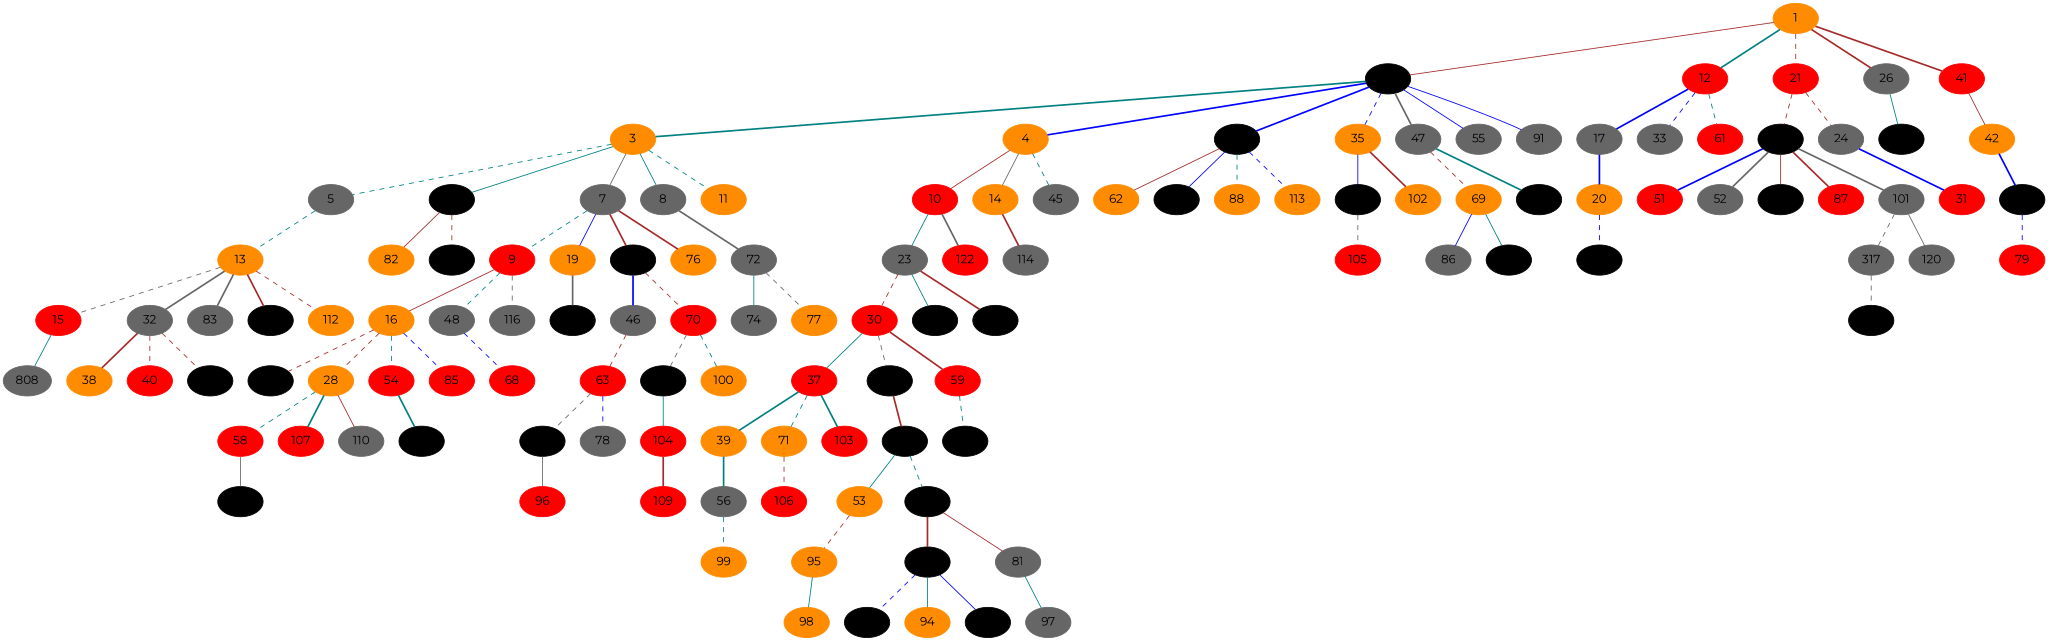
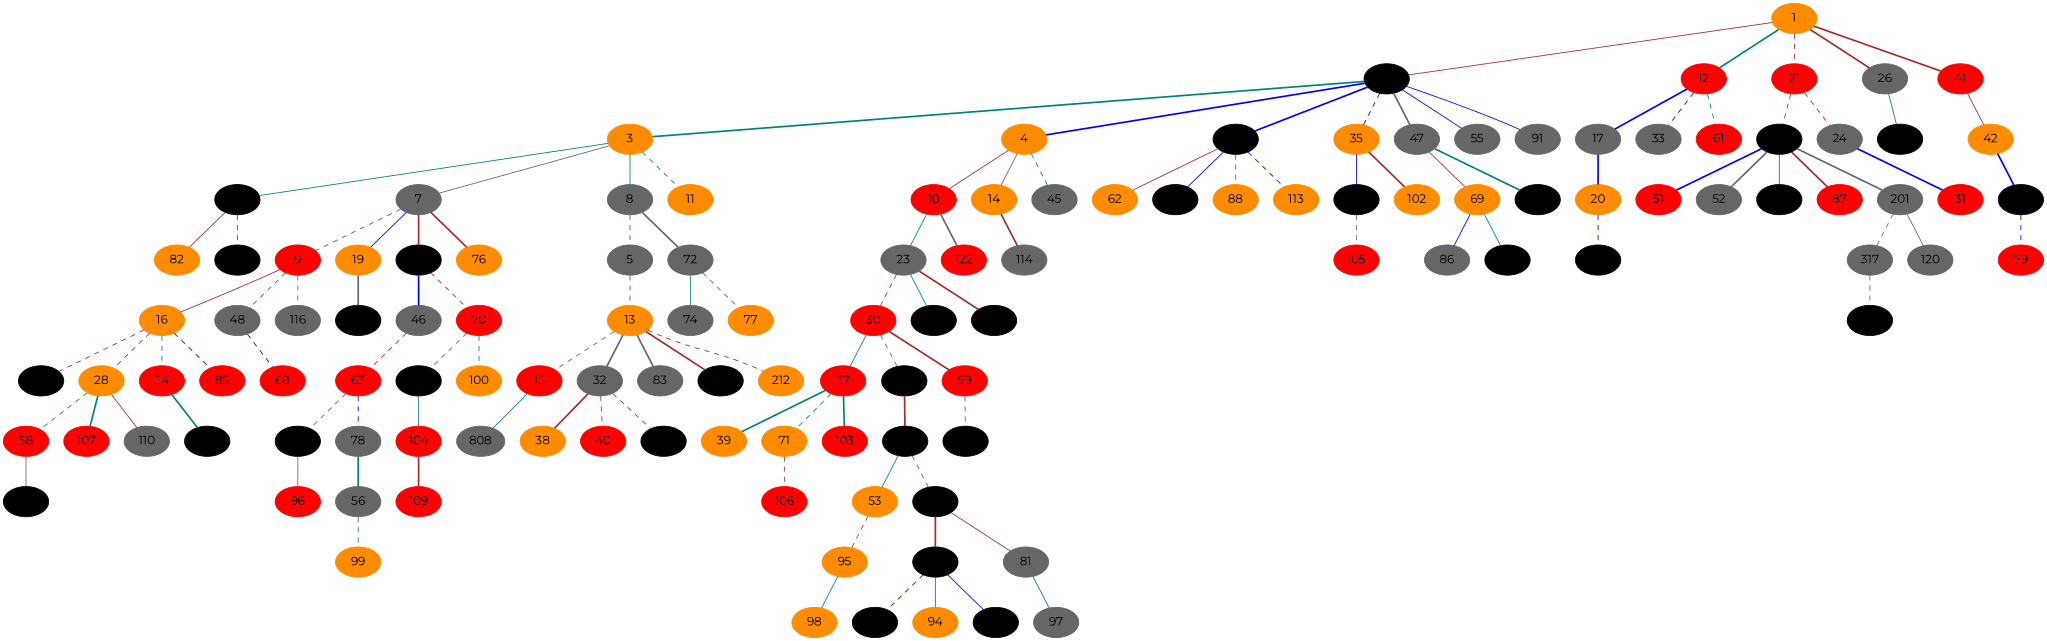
edge "3" -- "5": now "8" -- "5"
edge "47" -- "69": style dashed -> solid
node "101": label "101" -> "201"
node "112": label "112" -> "212"
edge "39" -- "56": now "78" -- "56"
